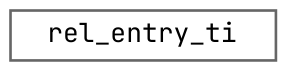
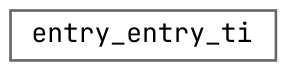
node "rel_entry_ti": label "rel_entry_ti" -> "entry_entry_ti"
